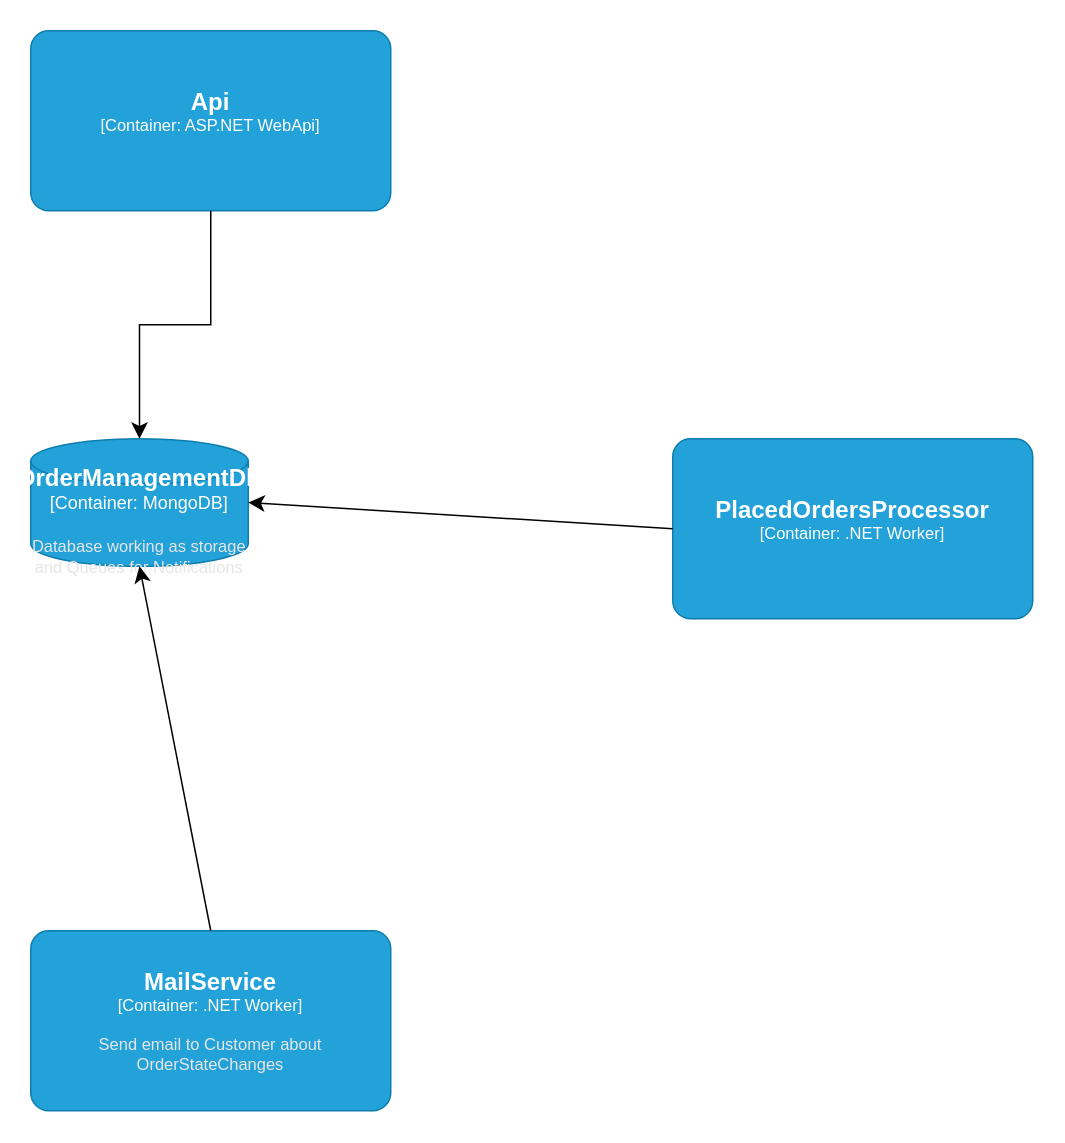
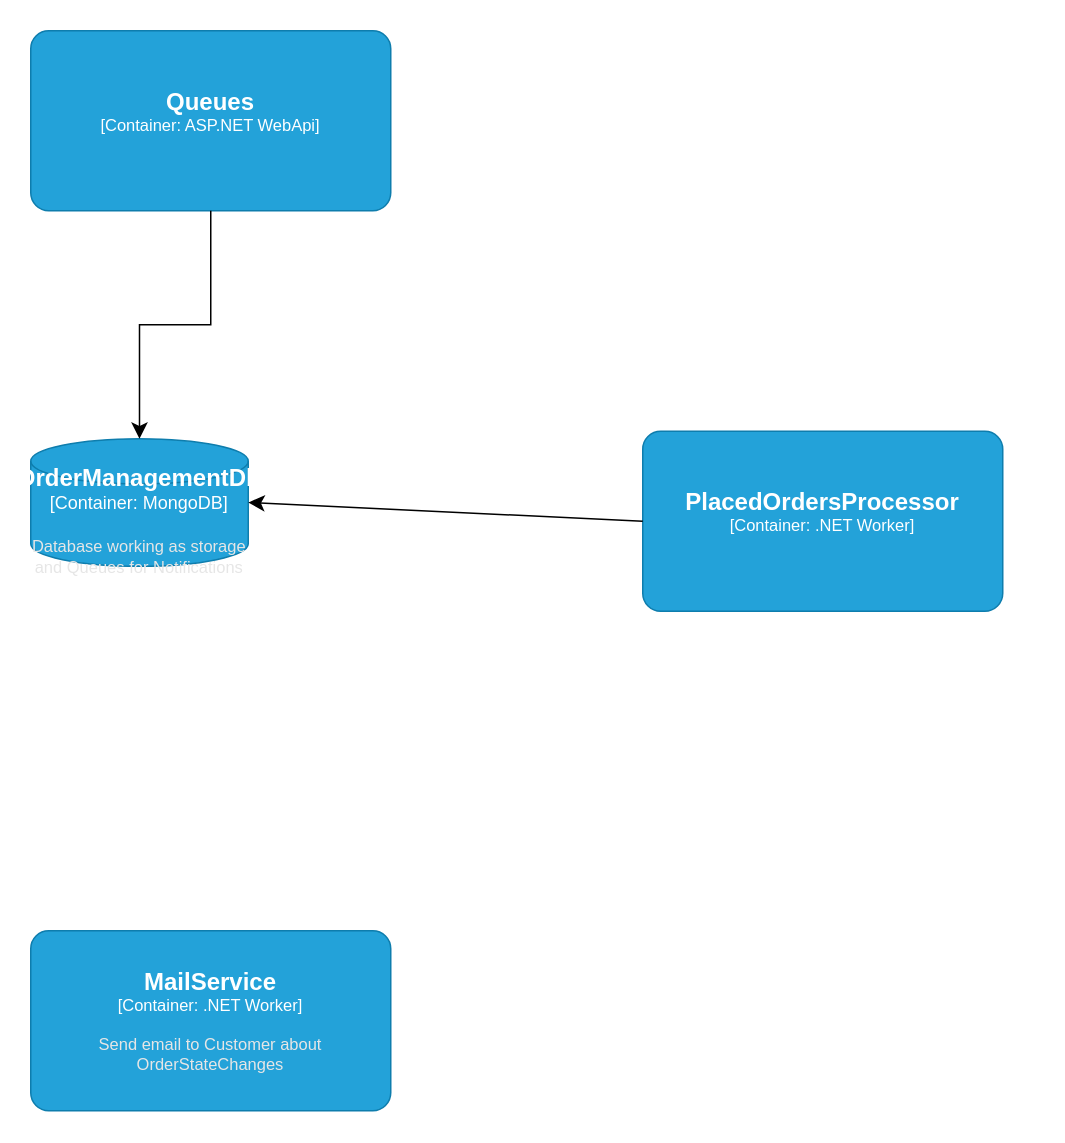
node "Api [Container: ASP.NET WebApi]": label "Api [Container: ASP.NET WebApi]" -> "Queues [Container: ASP.NET WebApi]"
node "PlacedOrdersProcessor [Container: .NET Worker]": moved (853, 529) -> (823, 521)
edge "MailService [Container: .NET Worker] Send email to Customer about OrderStateChanges" -> "OrderManagementDb [Container: MongoDB] Database working as storage and Queues for Notifications": removed
